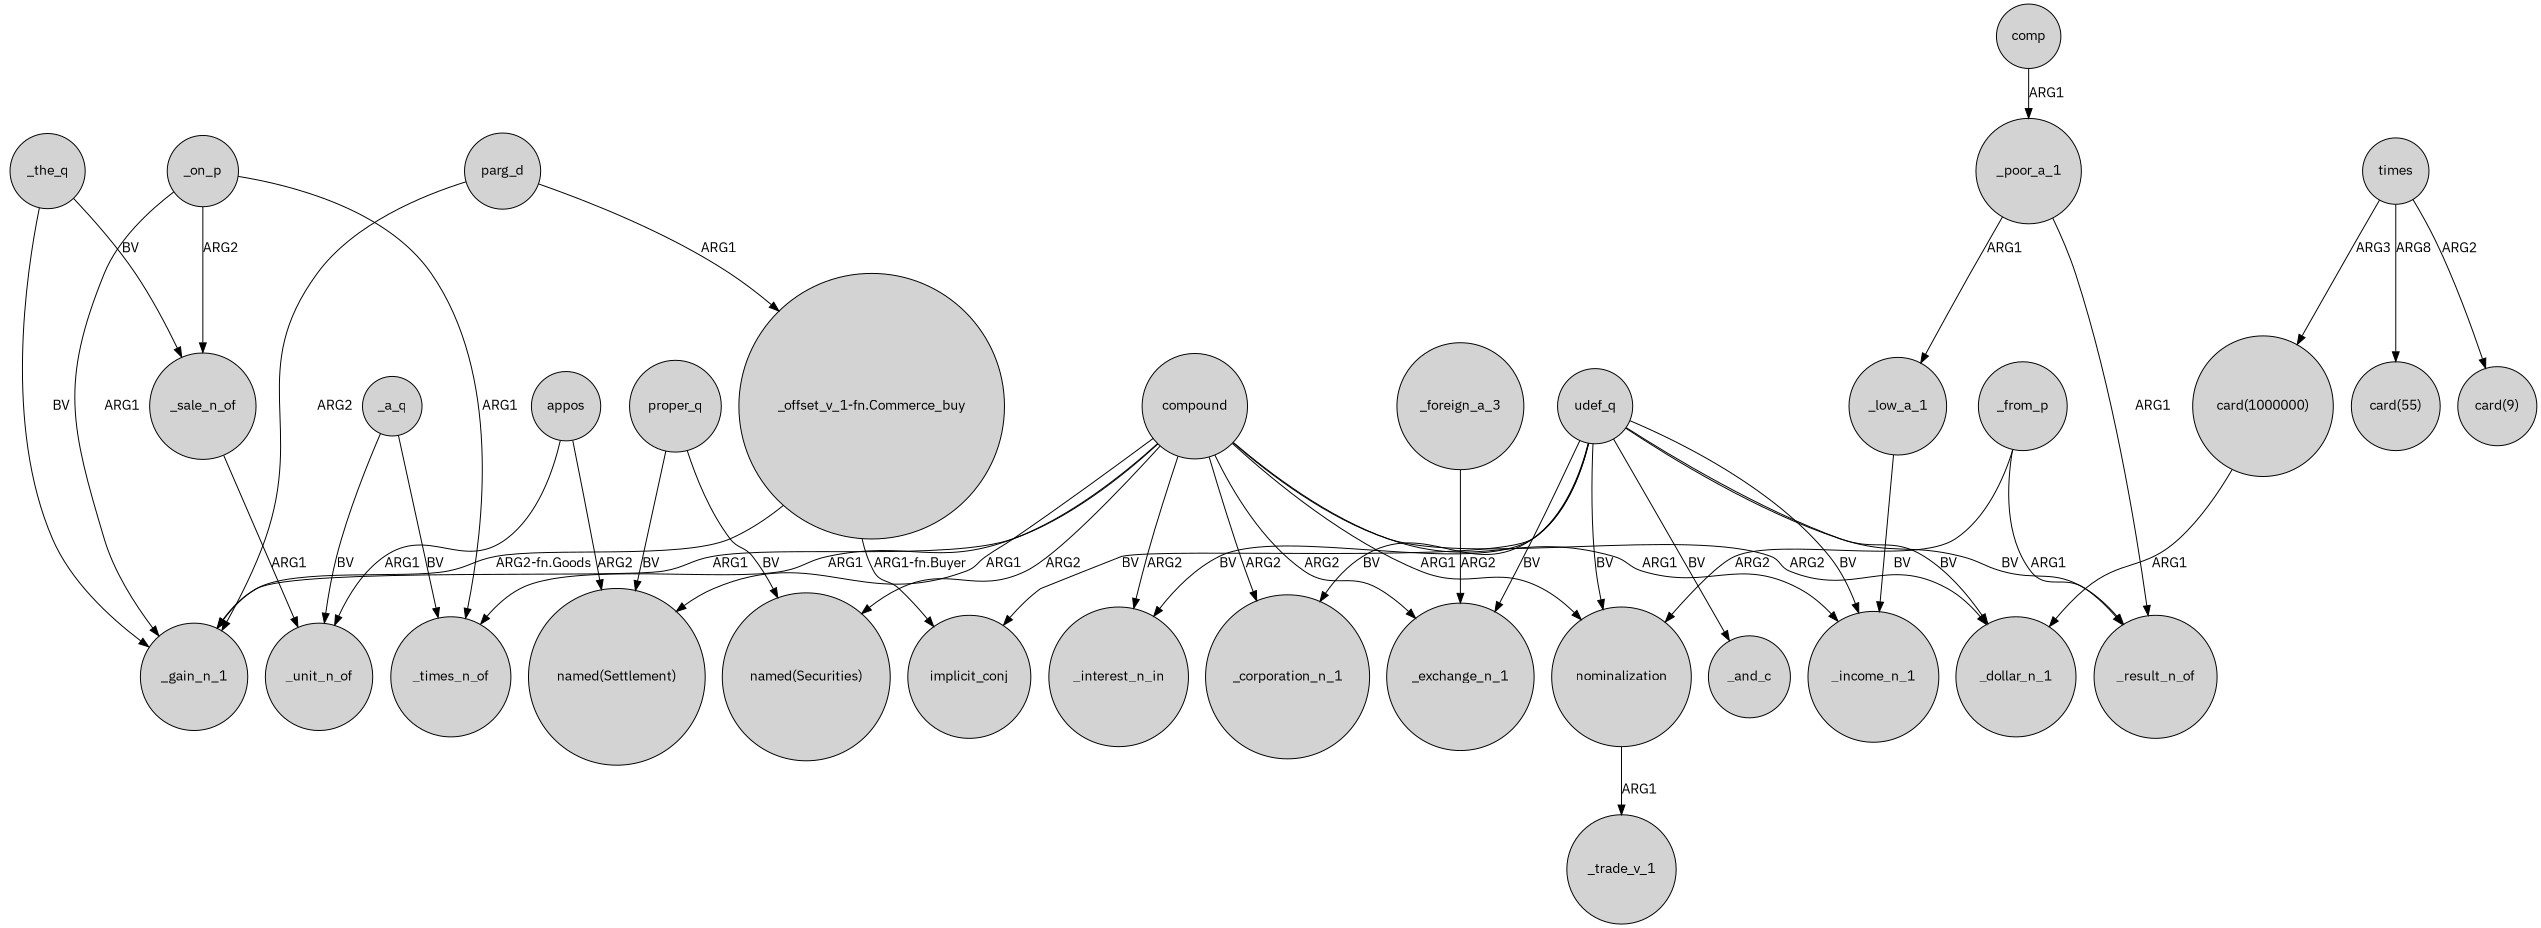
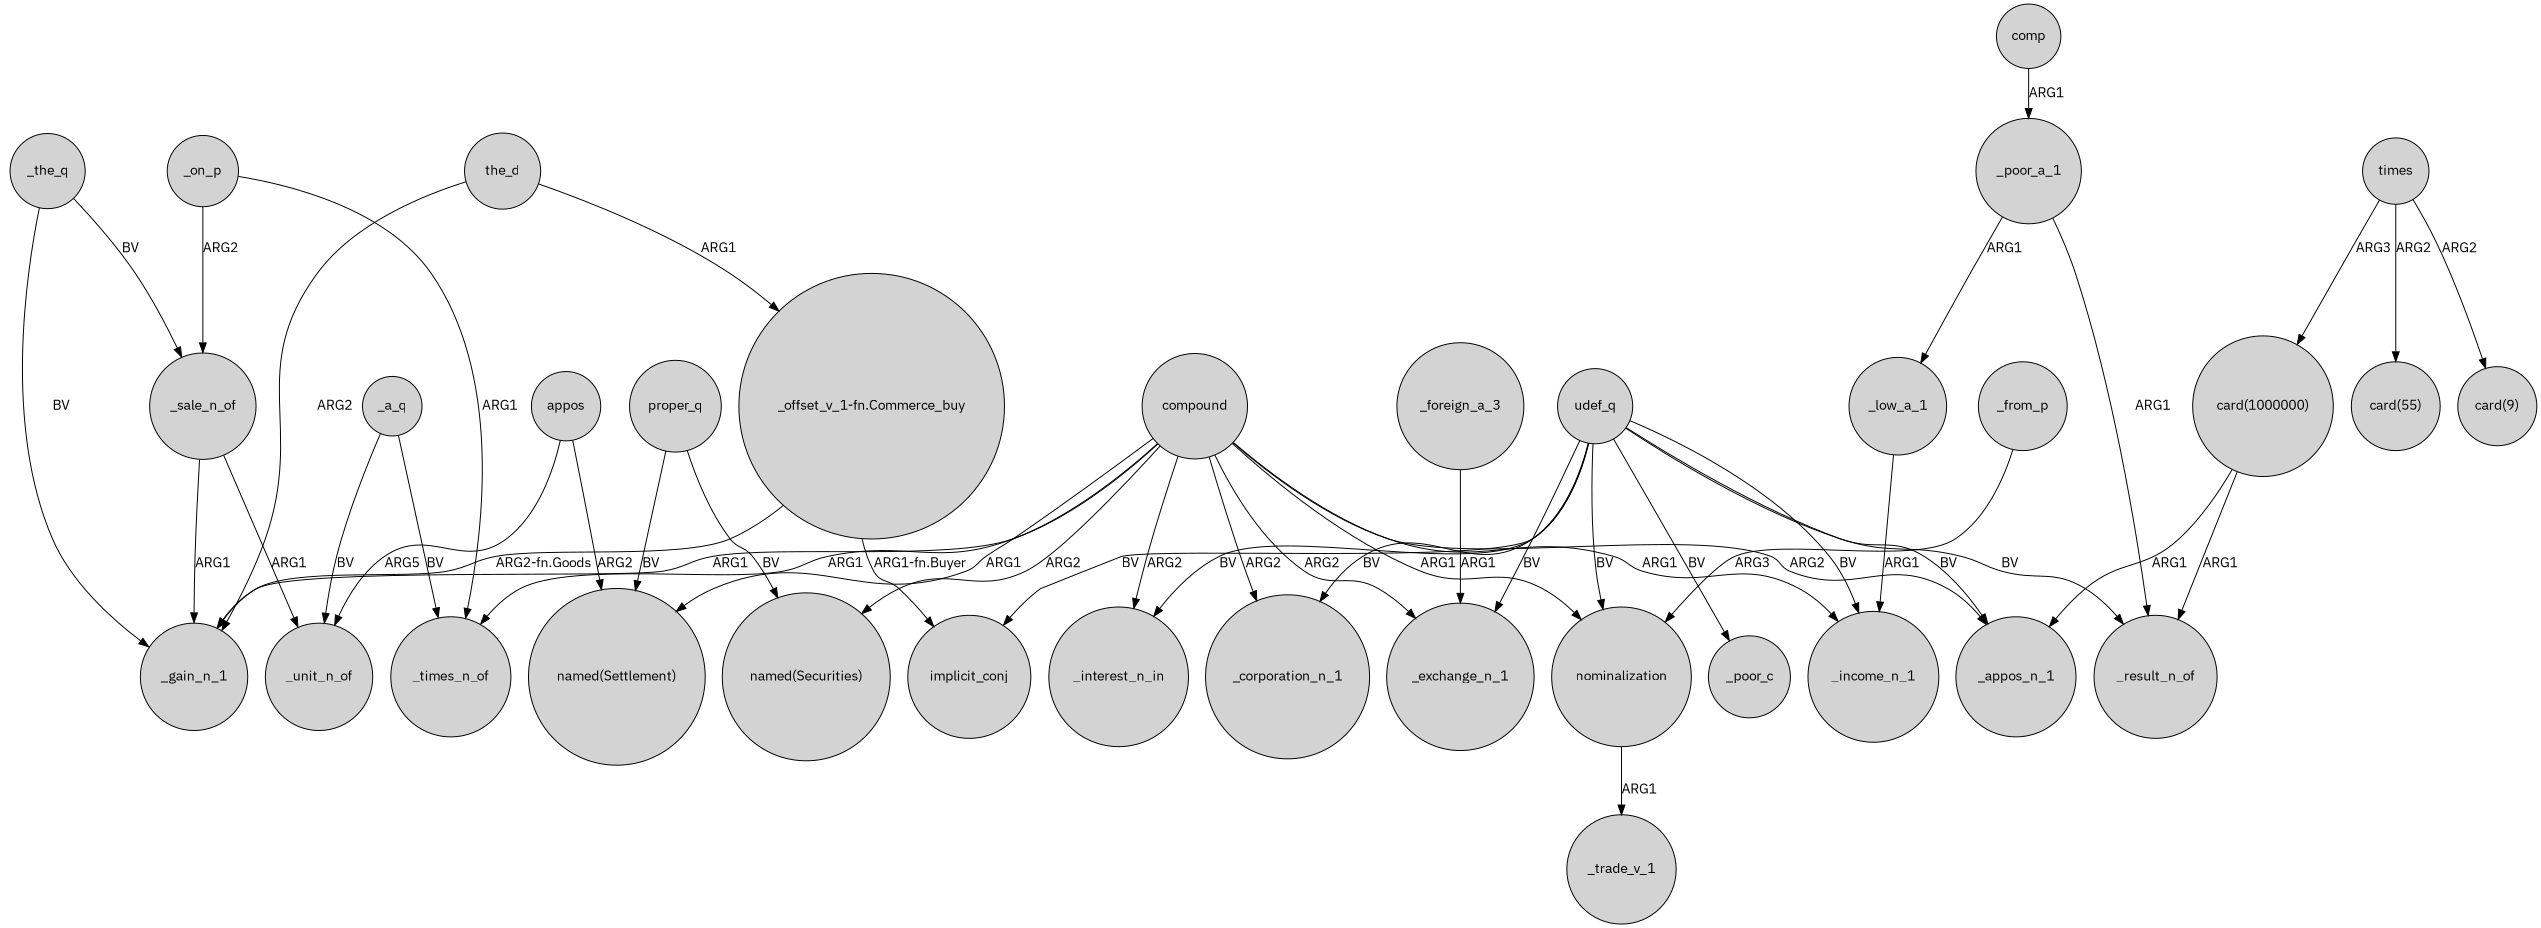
node "parg_d": label "parg_d" -> "the_d"
edge "times" -> "card(55)": label "ARG8" -> "ARG2"
edge "_on_p" -> "_gain_n_1": now "_sale_n_of" -> "_gain_n_1"
edge "_from_p" -> "_result_n_of": now "card(1000000)" -> "_result_n_of"
edge "appos" -> "_unit_n_of": label "ARG1" -> "ARG5"
edge "_foreign_a_3" -> "_exchange_n_1": label "ARG2" -> "ARG1"
edge "_from_p" -> "nominalization": label "ARG2" -> "ARG3"
edge "_low_a_1" -> "_income_n_1": label "BV" -> "ARG1"
node "_and_c": label "_and_c" -> "_poor_c"
node "_dollar_n_1": label "_dollar_n_1" -> "_appos_n_1"
